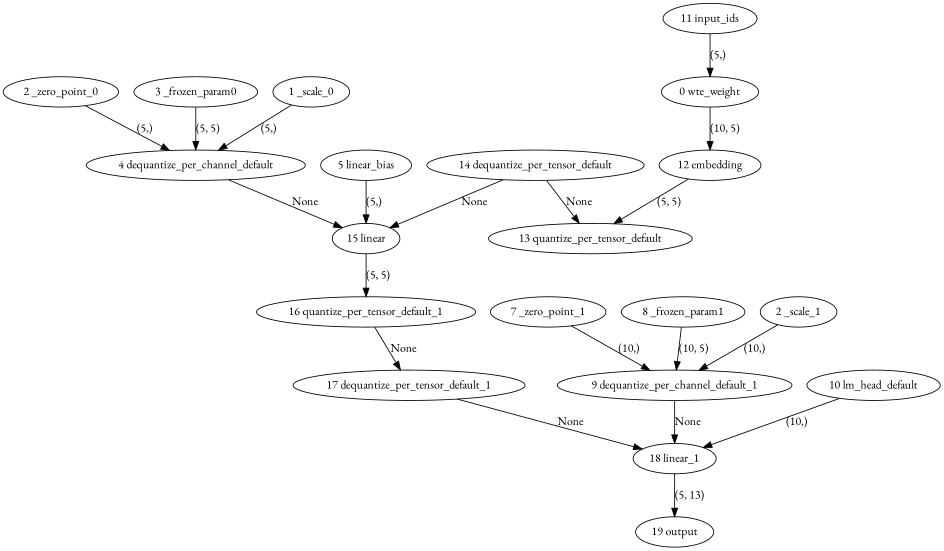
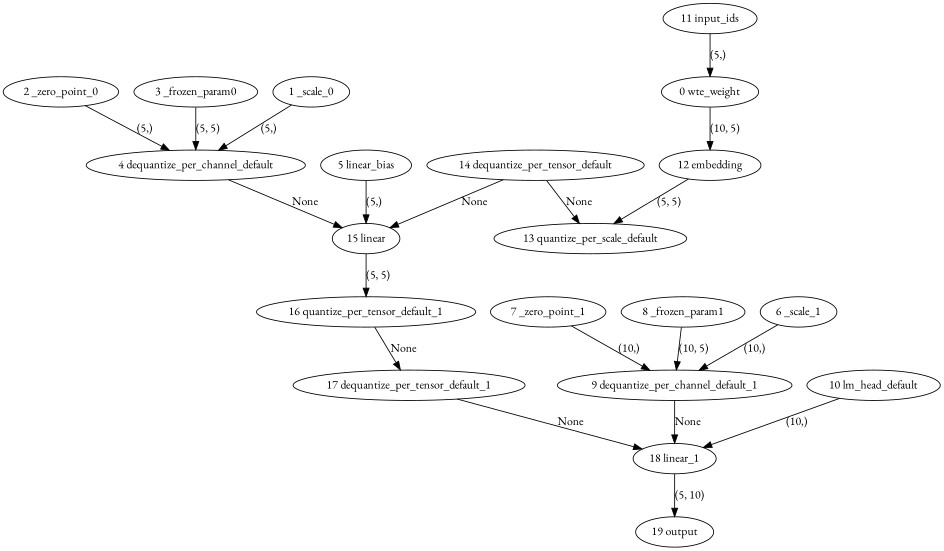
node "13 quantize_per_tensor_default": label "13 quantize_per_tensor_default" -> "13 quantize_per_scale_default"
node "2 _scale_1": label "2 _scale_1" -> "6 _scale_1"
edge "18 linear_1" -> "19 output": label "(5, 13)" -> "(5, 10)"
